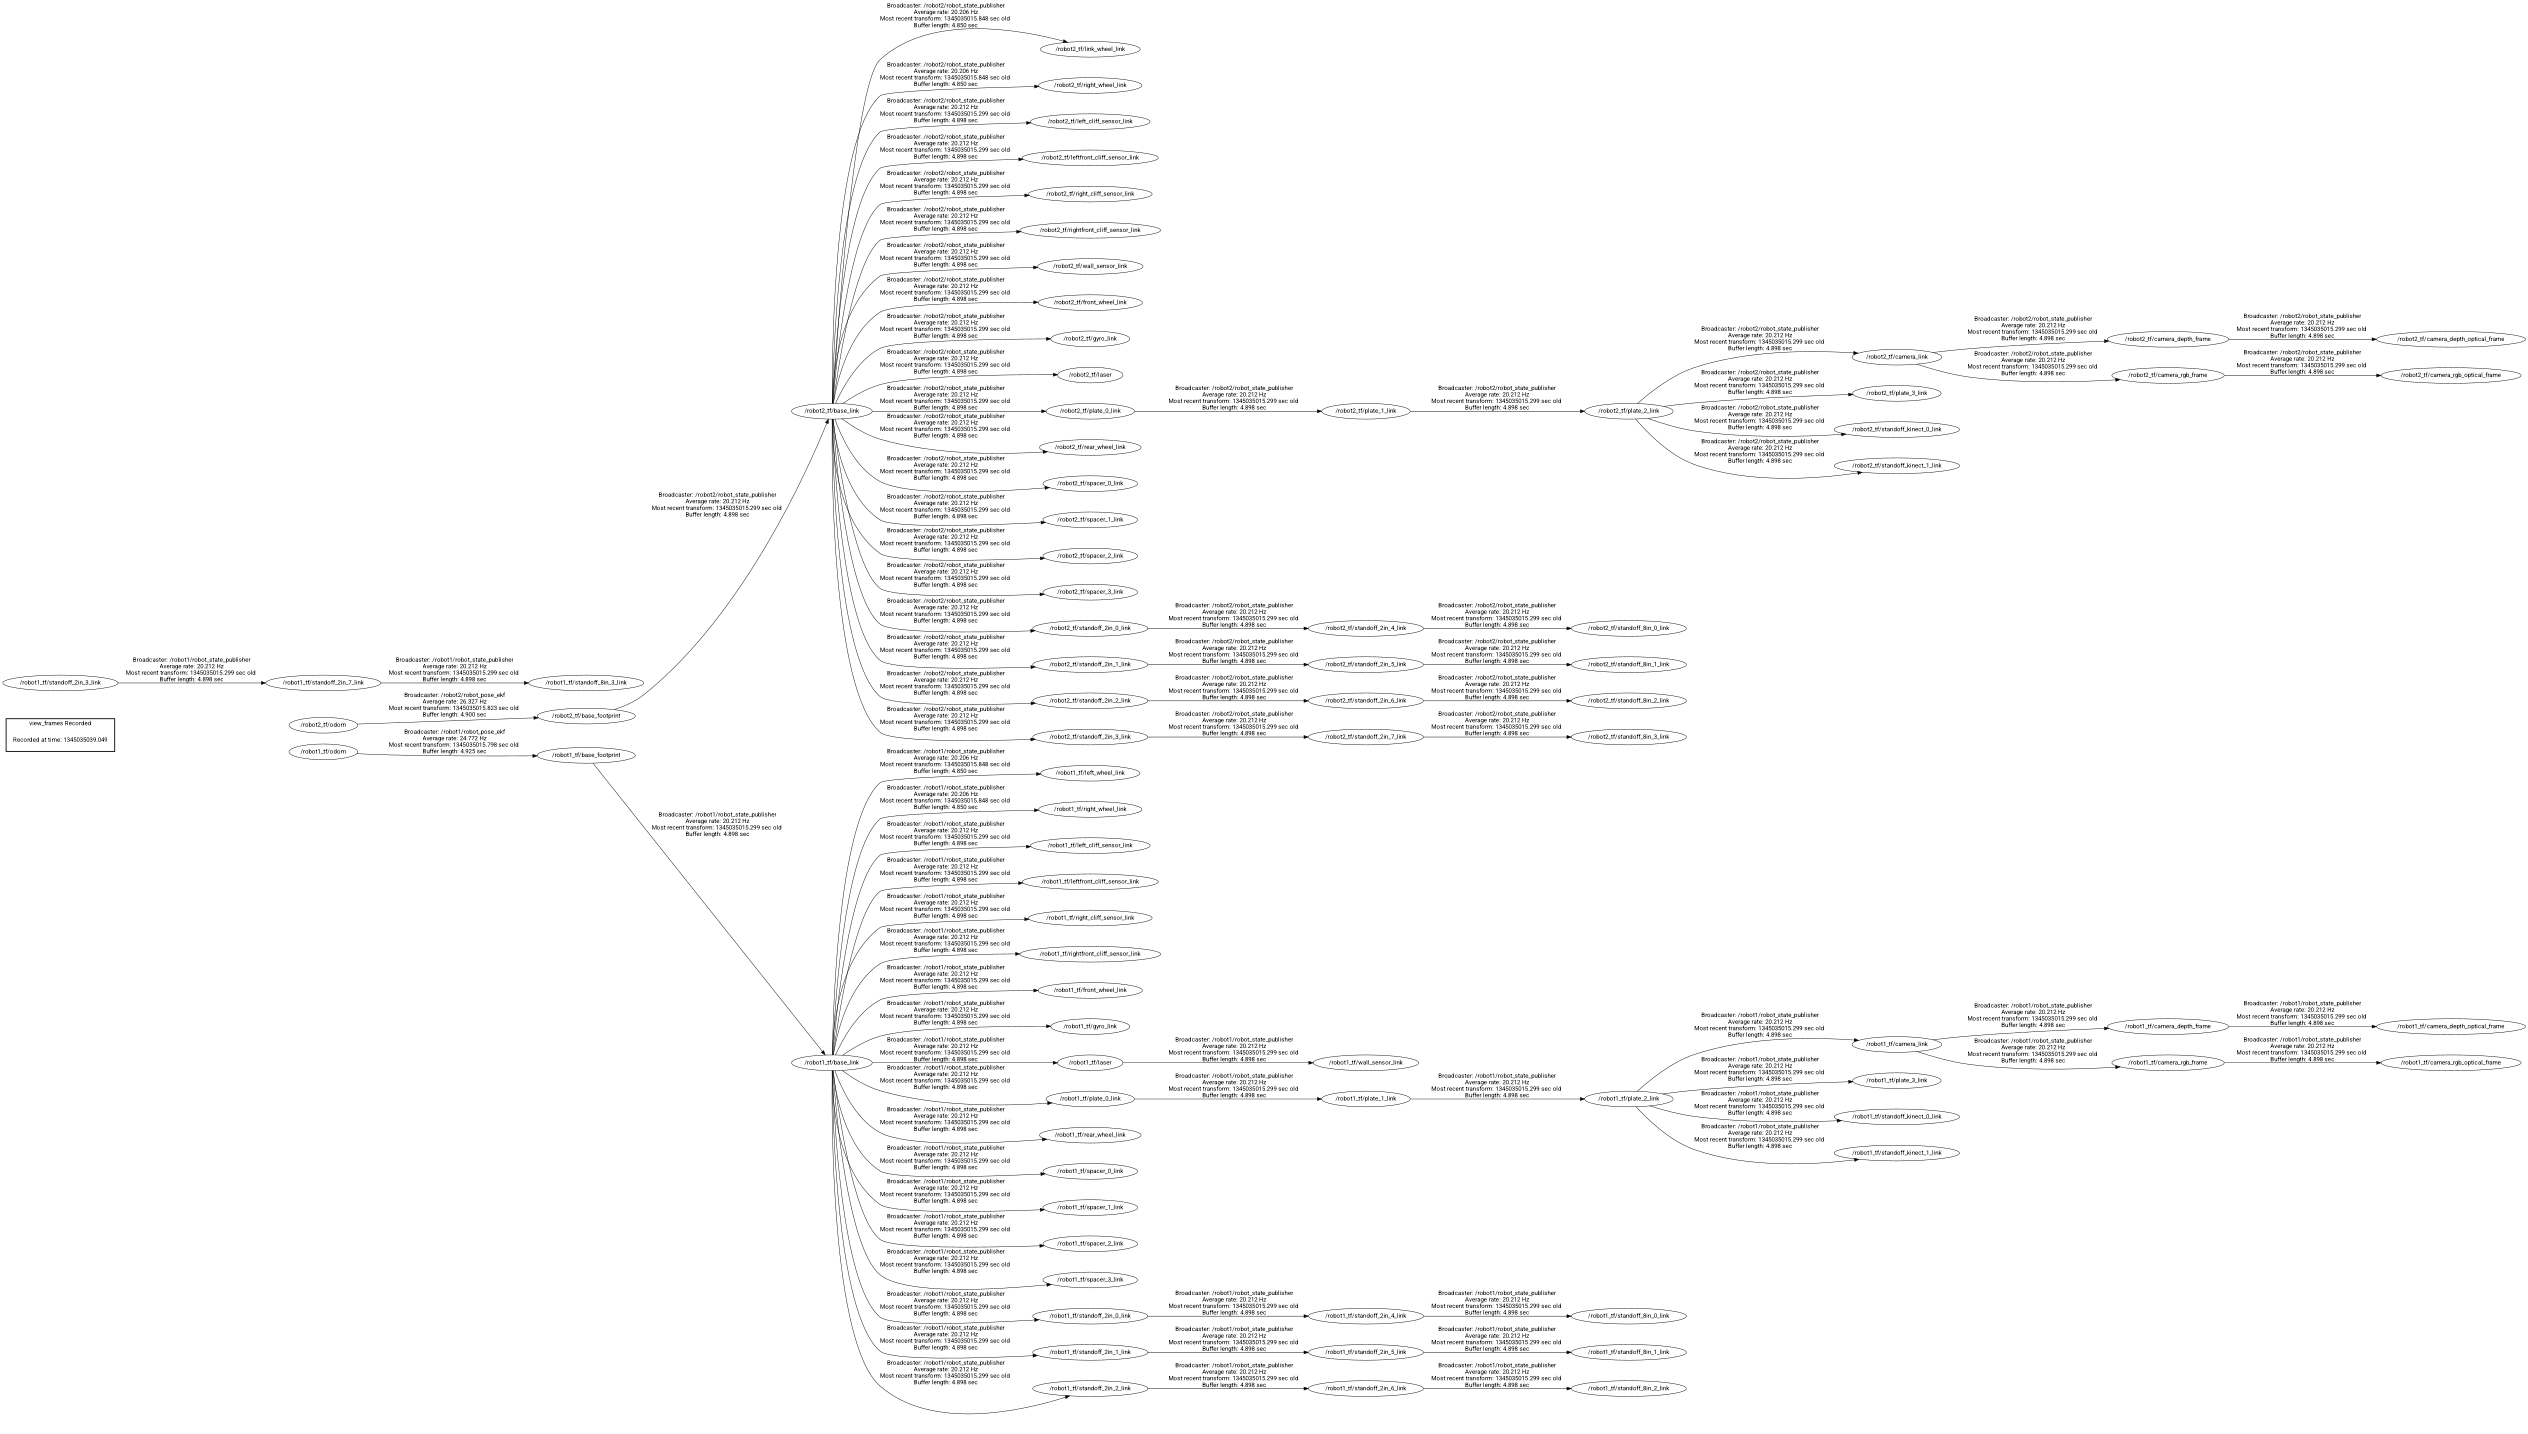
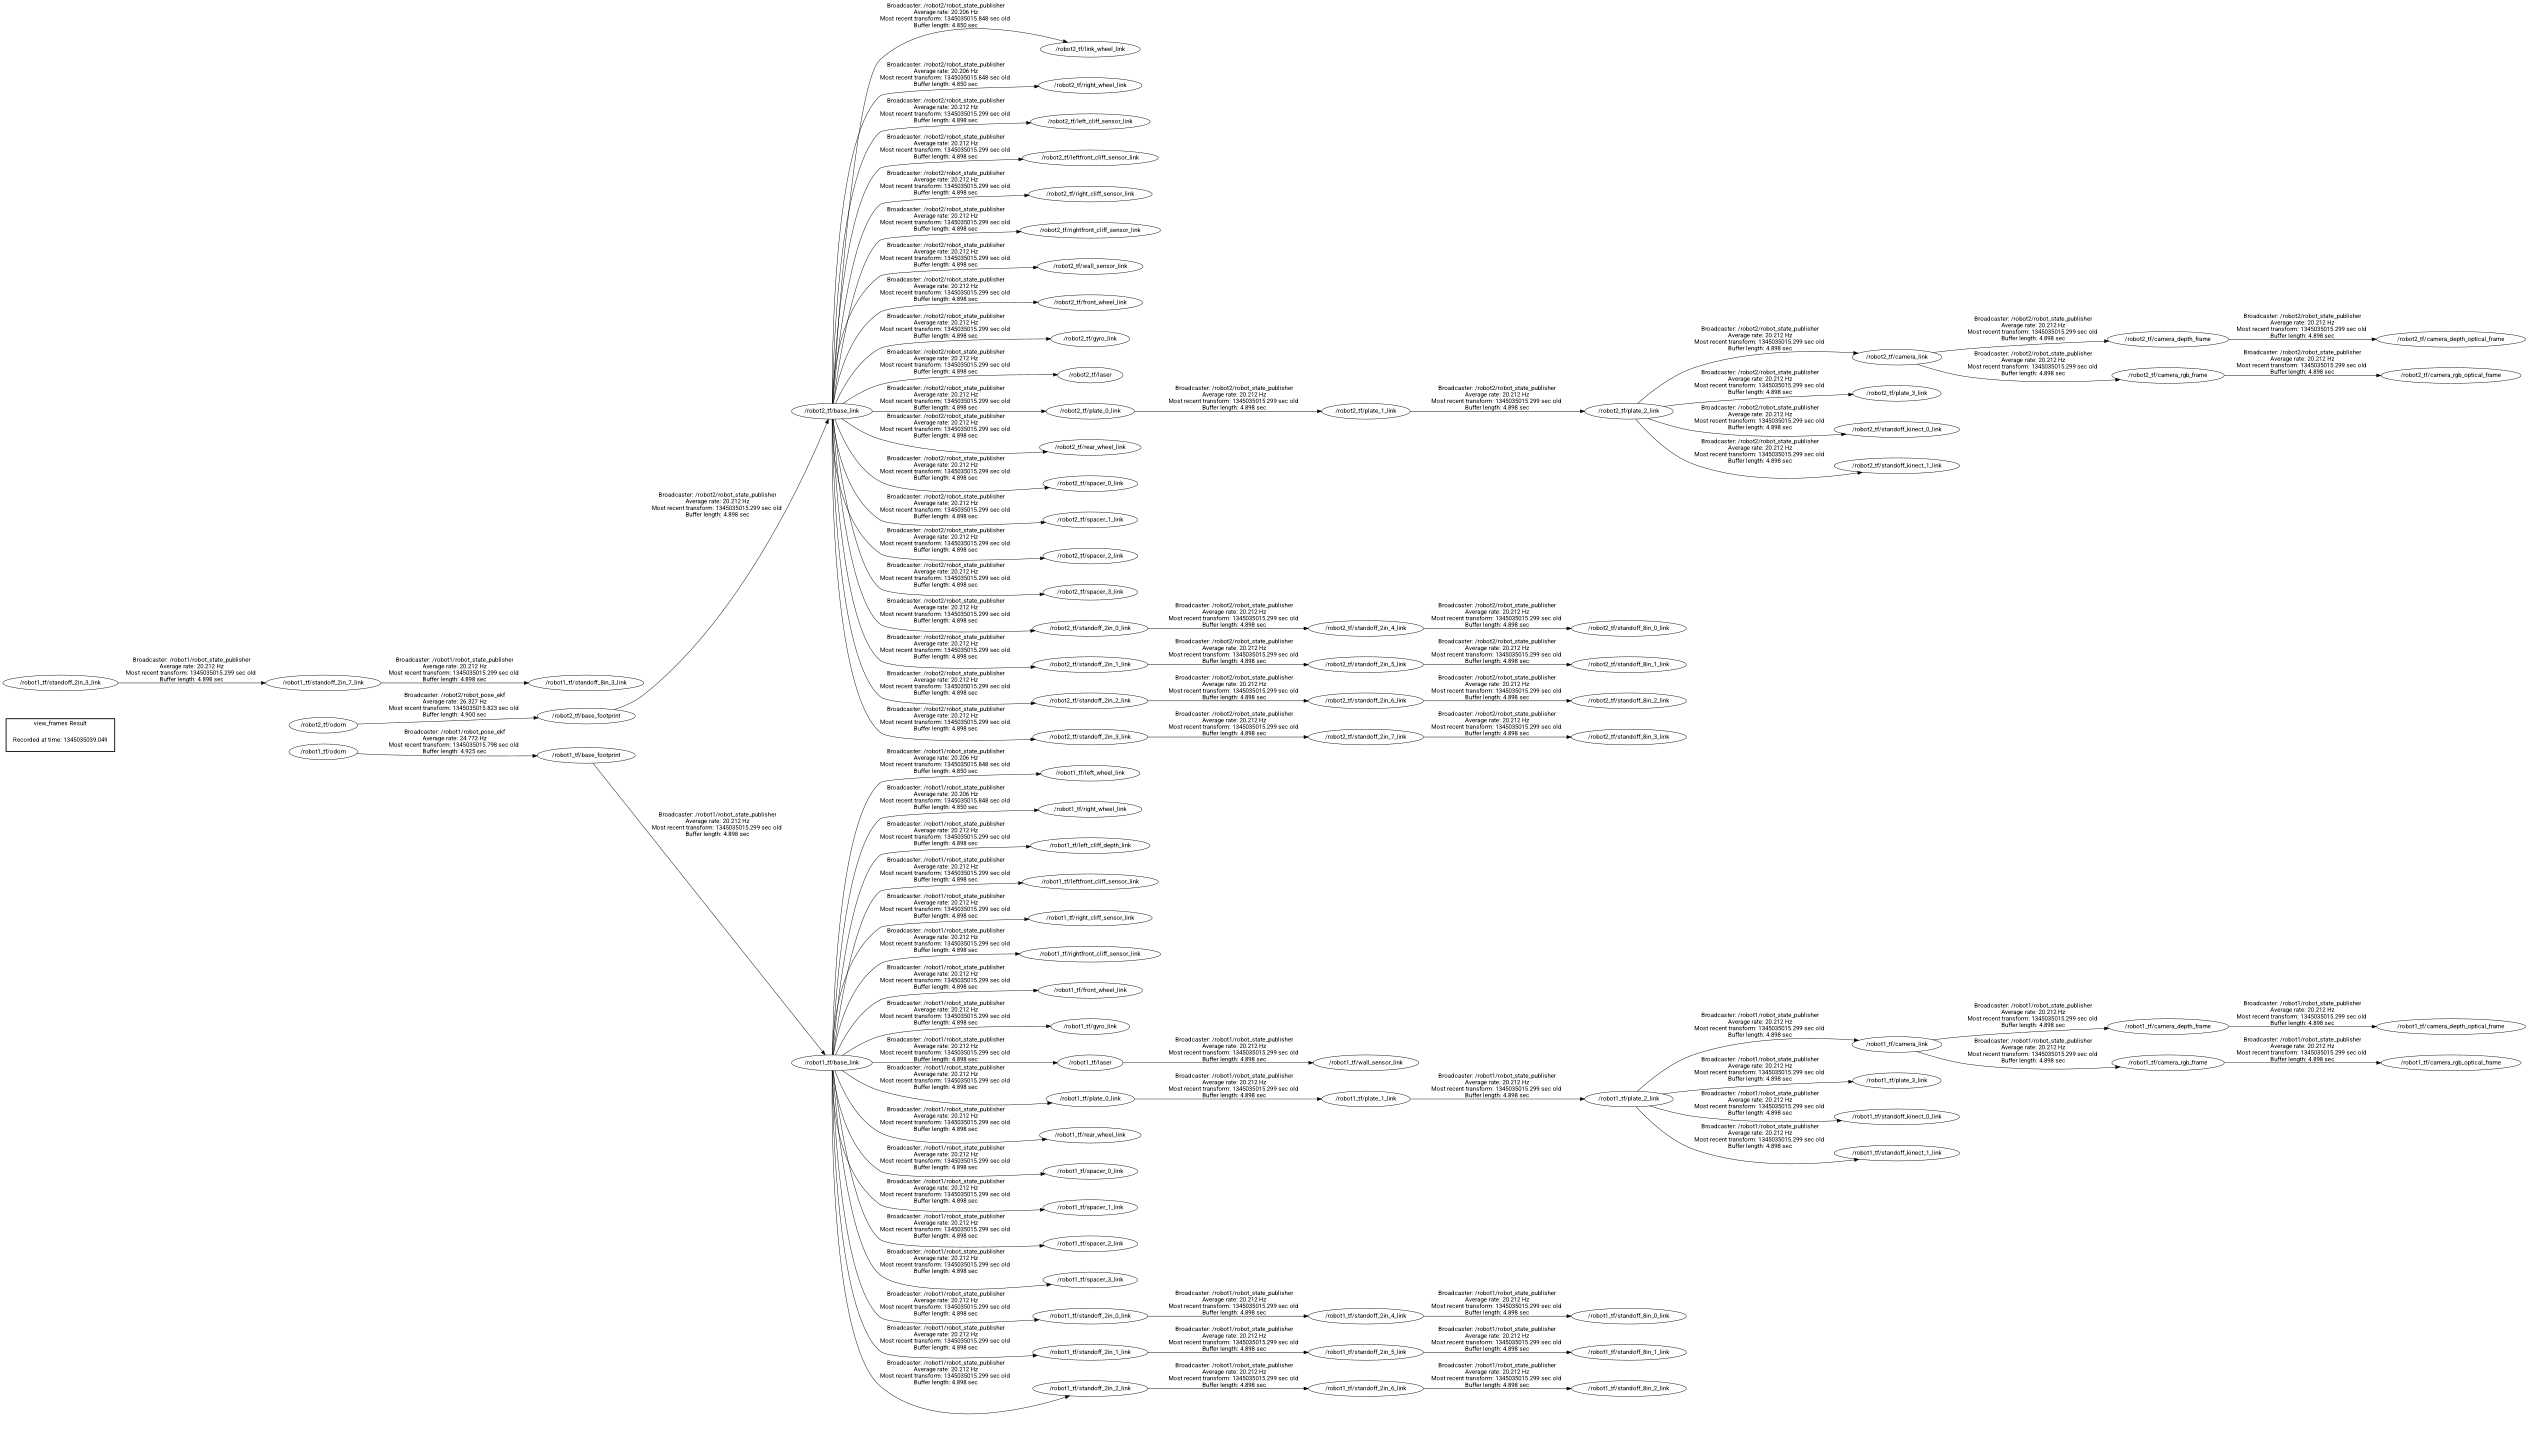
cluster "view_frames Recorded": label "view_frames Recorded" -> "view_frames Result"
node "/robot1_tf/left_cliff_sensor_link": label "/robot1_tf/left_cliff_sensor_link" -> "/robot1_tf/left_cliff_depth_link"
